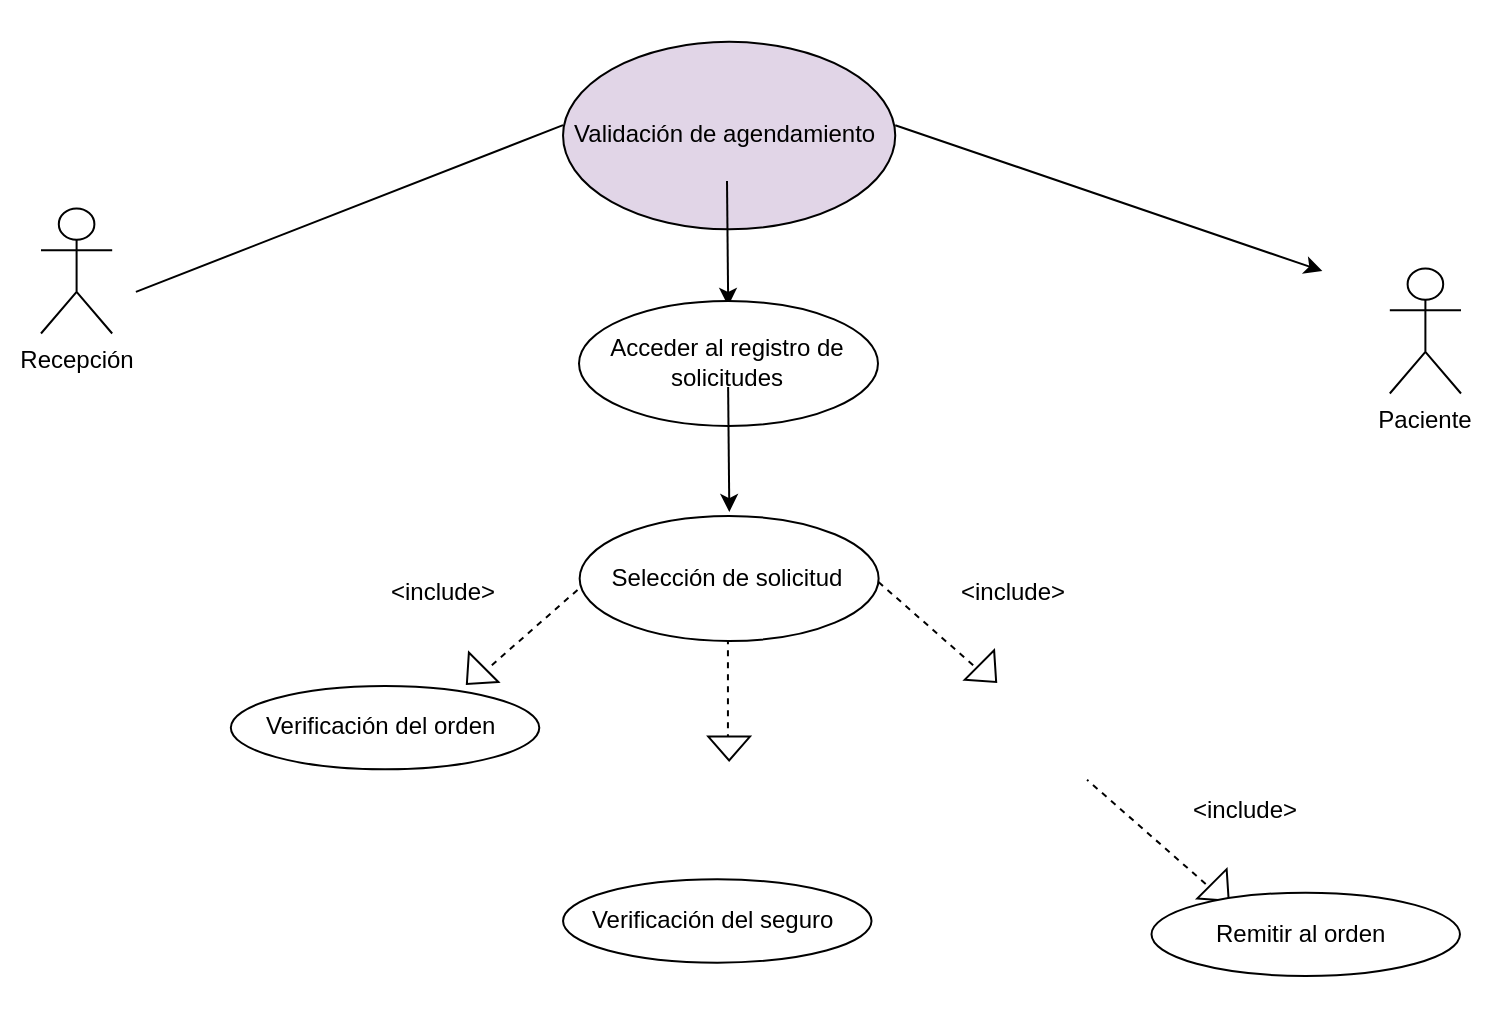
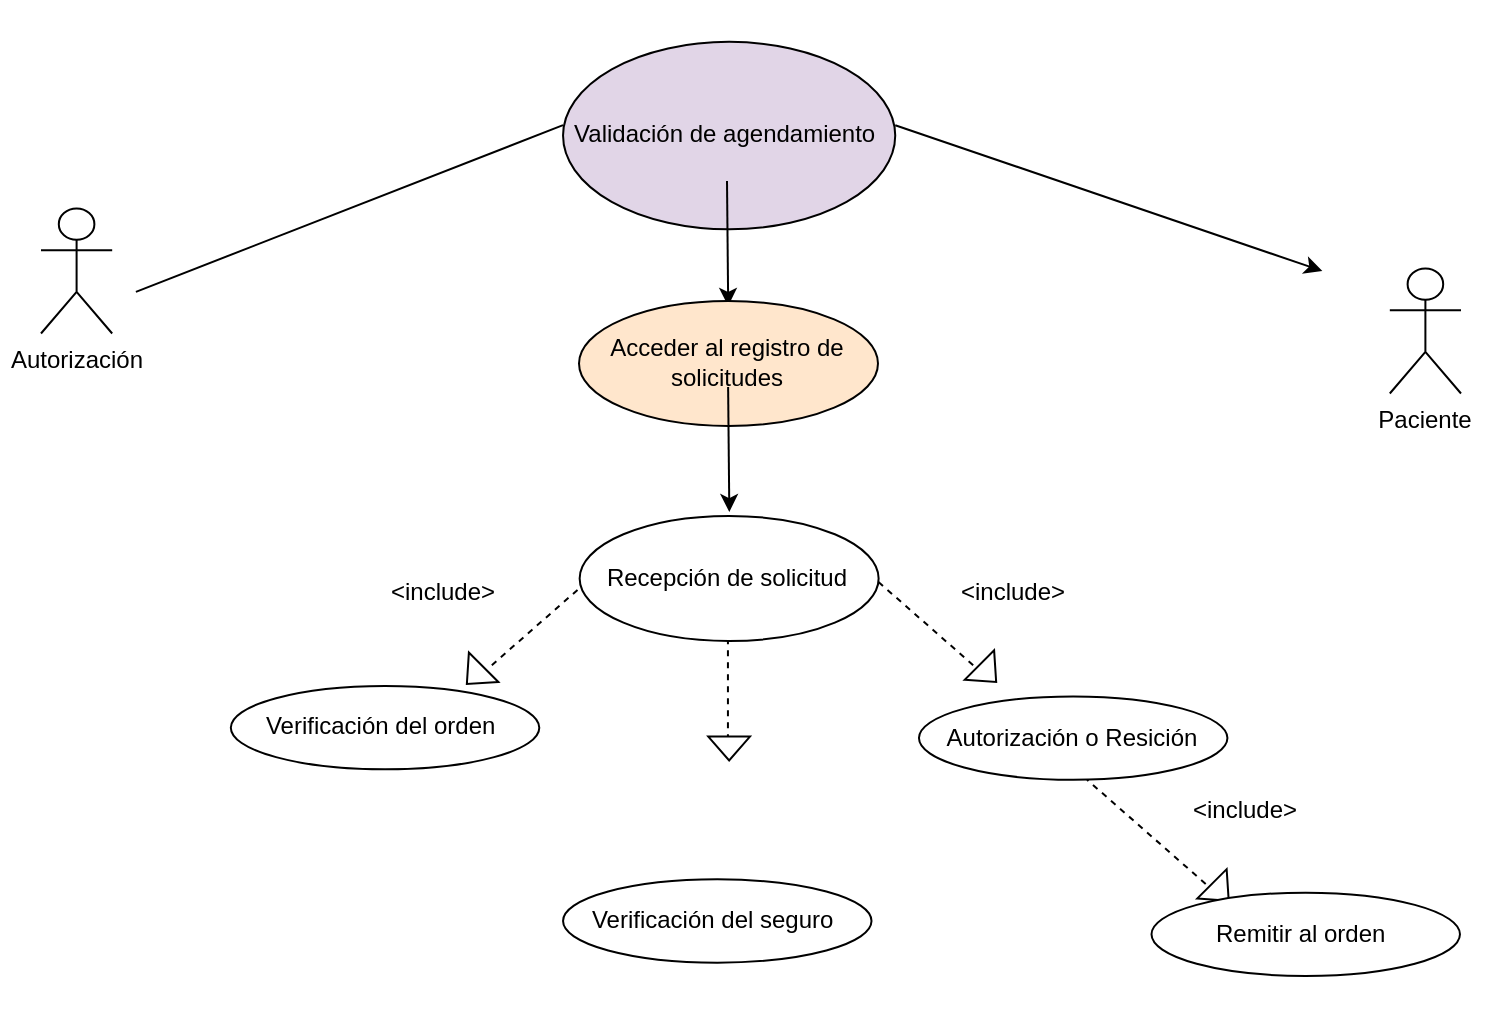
node "Recepción": label "Recepción" -> "Autorización"
node "Acceder al registro de solicitudes": fillcolor #ffffff -> #ffe6cc
node "Selección de solicitud": label "Selección de solicitud" -> "Recepción de solicitud"
node "Autorización o Resición": added
